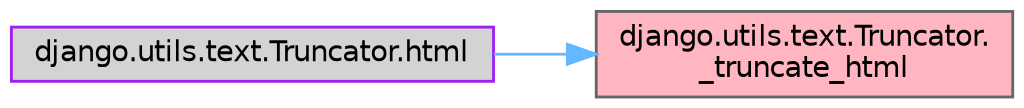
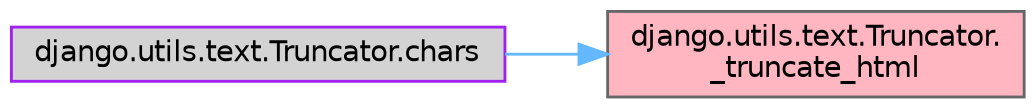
node "django.utils.text.Truncator.html": label "django.utils.text.Truncator.html" -> "django.utils.text.Truncator.chars"
